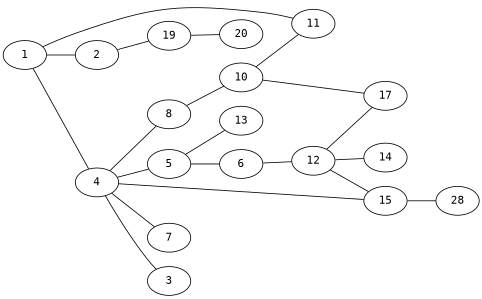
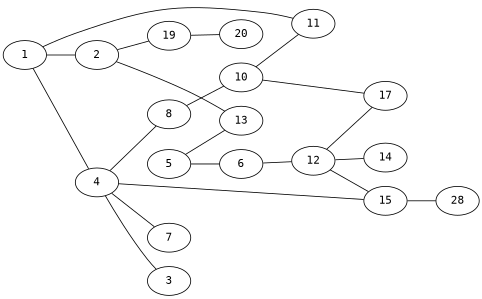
edge "2" -- "13": added
edge "5" -- "4": removed
